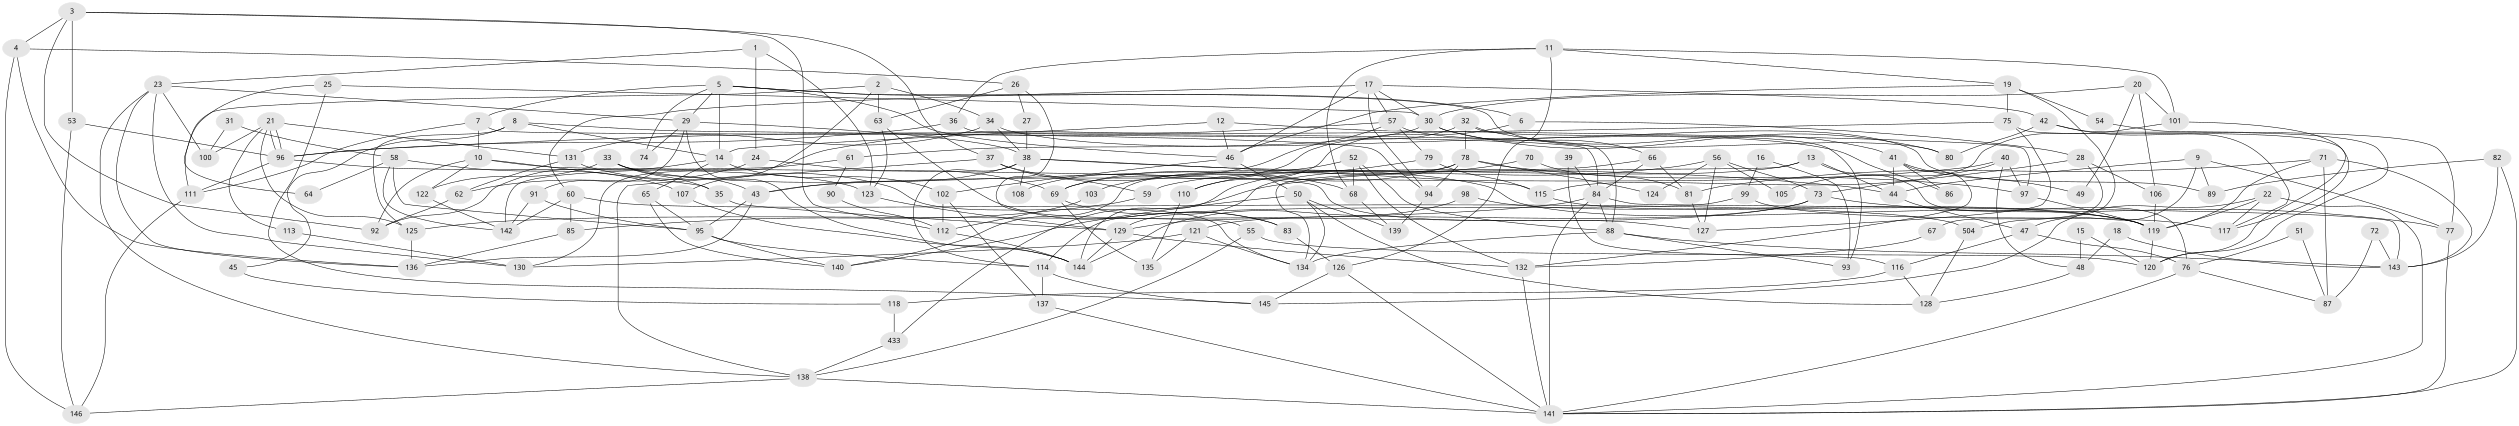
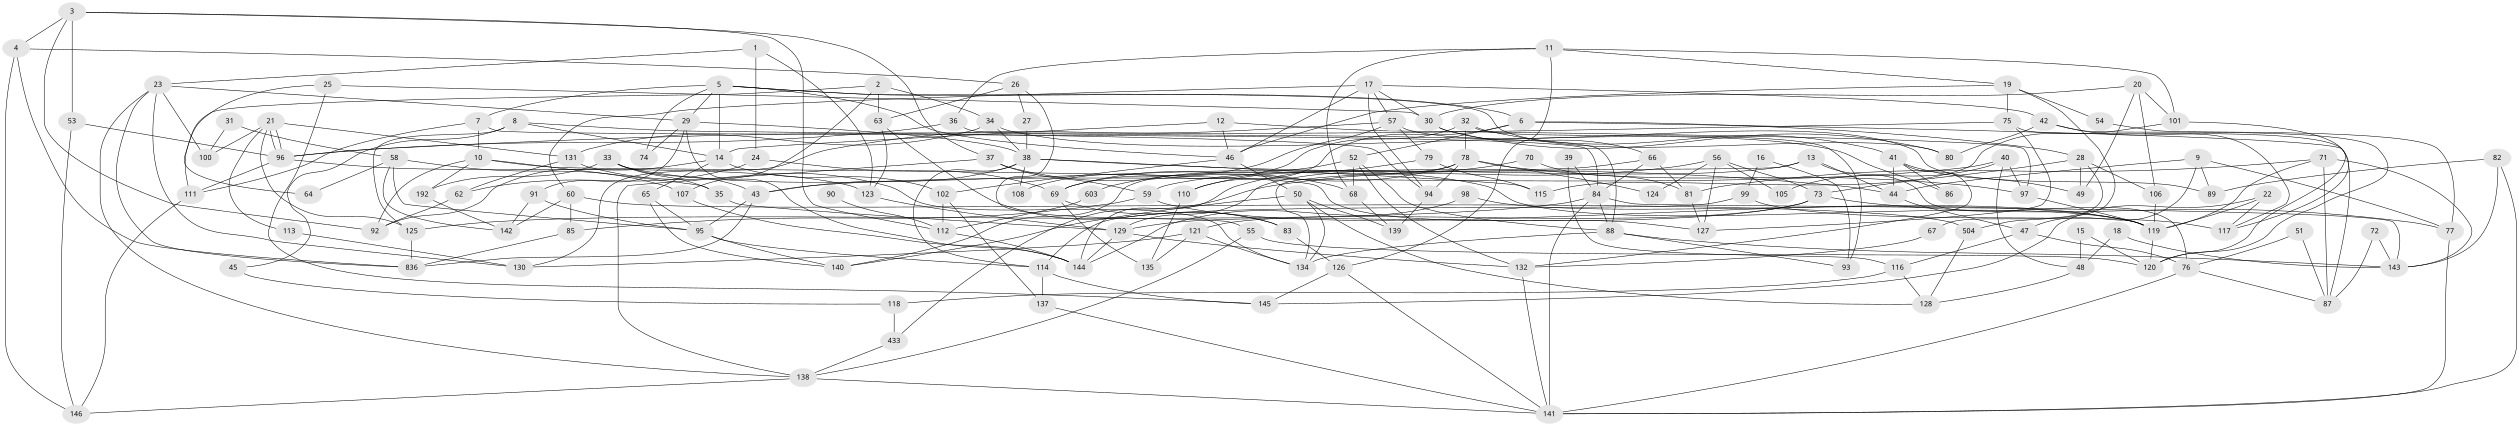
edge "6" -- "87": added
edge "6" -- "52": added
node "61": removed
edge "28" -- "49": added
node "122": label "122" -> "192"
node "103": label "103" -> "603"
edge "115" -- "119": now "59" -- "119"
node "136": label "136" -> "836"
edge "22" -- "141": removed
